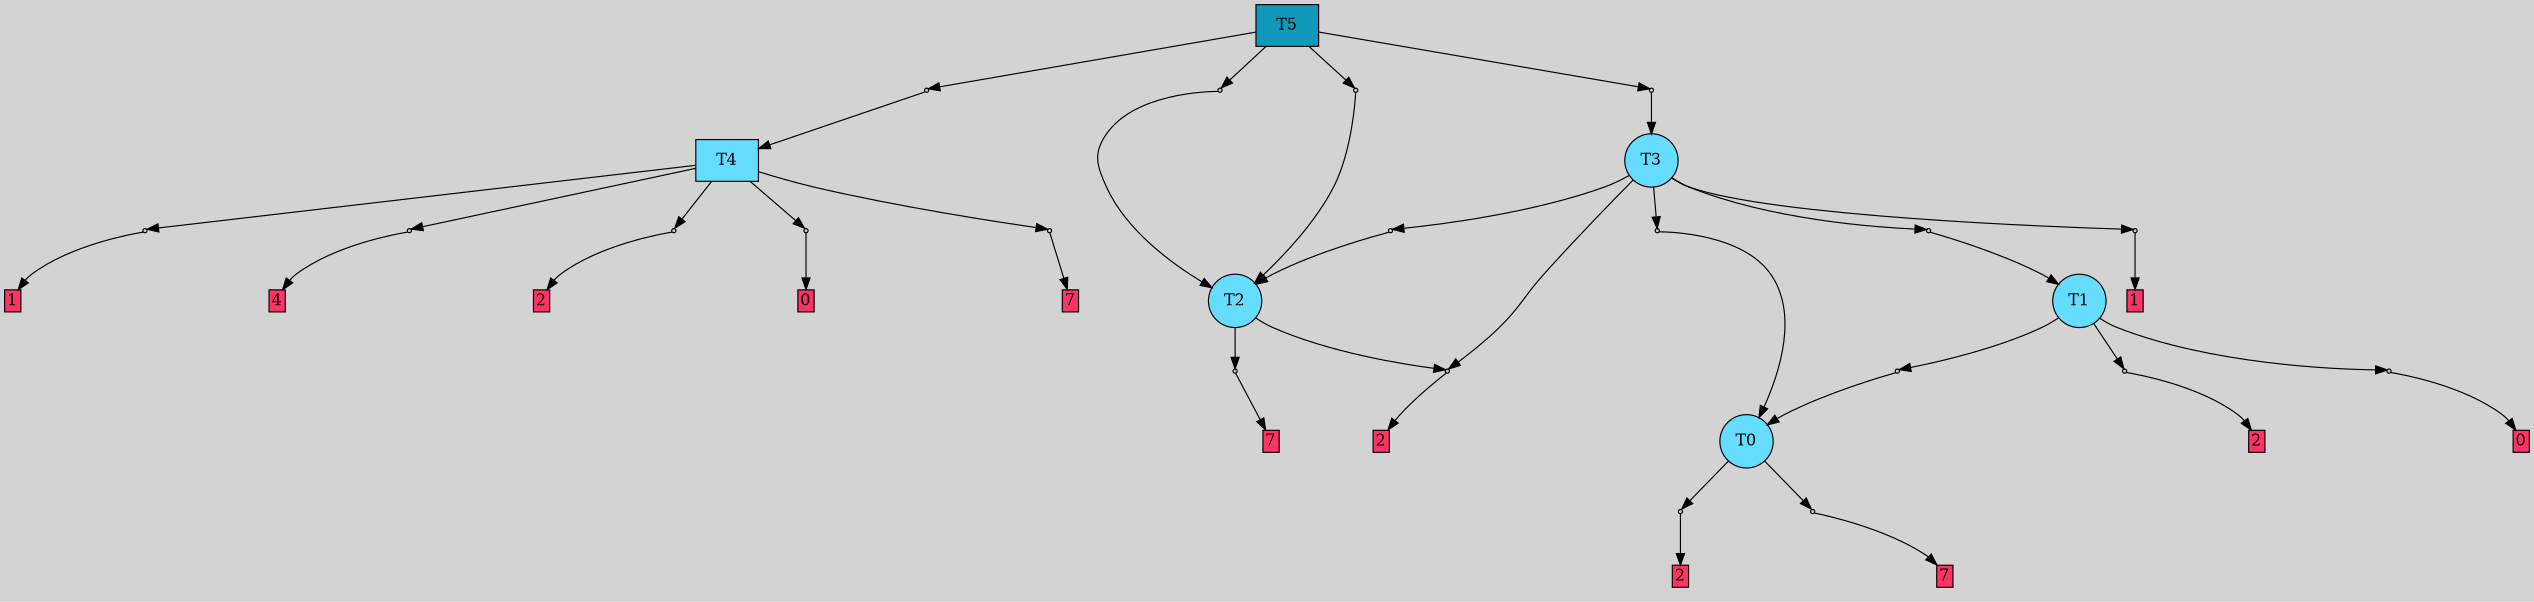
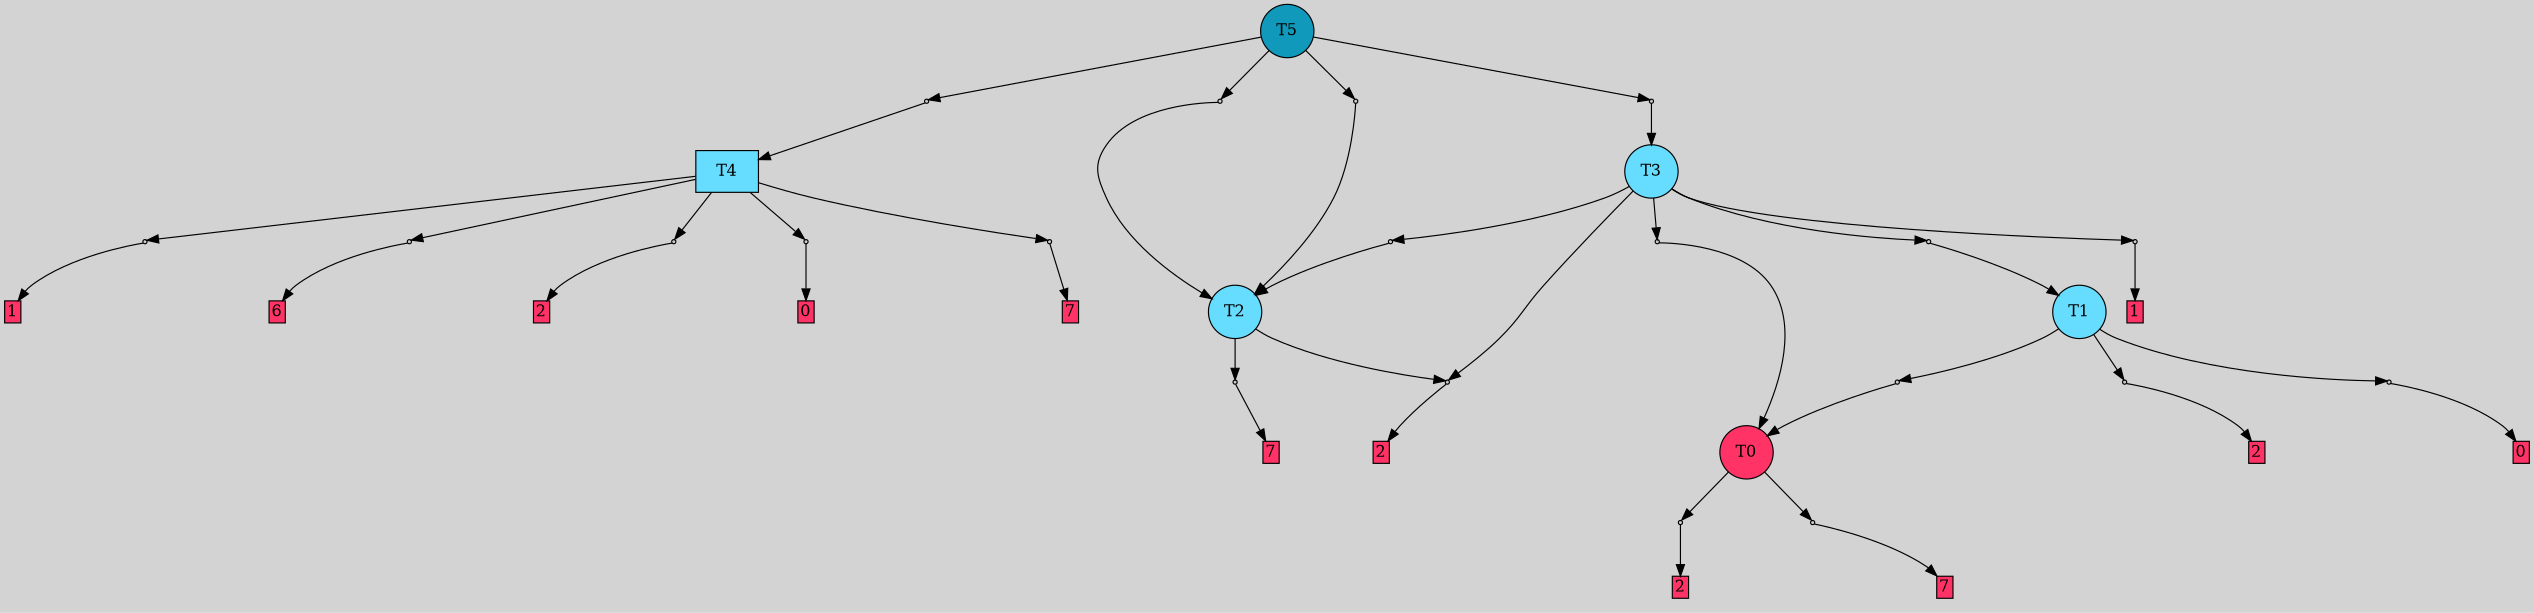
node "T5": shape box -> circle
node "4": label "4" -> "6"
node "T0": fillcolor #66ddff -> #ff3366
